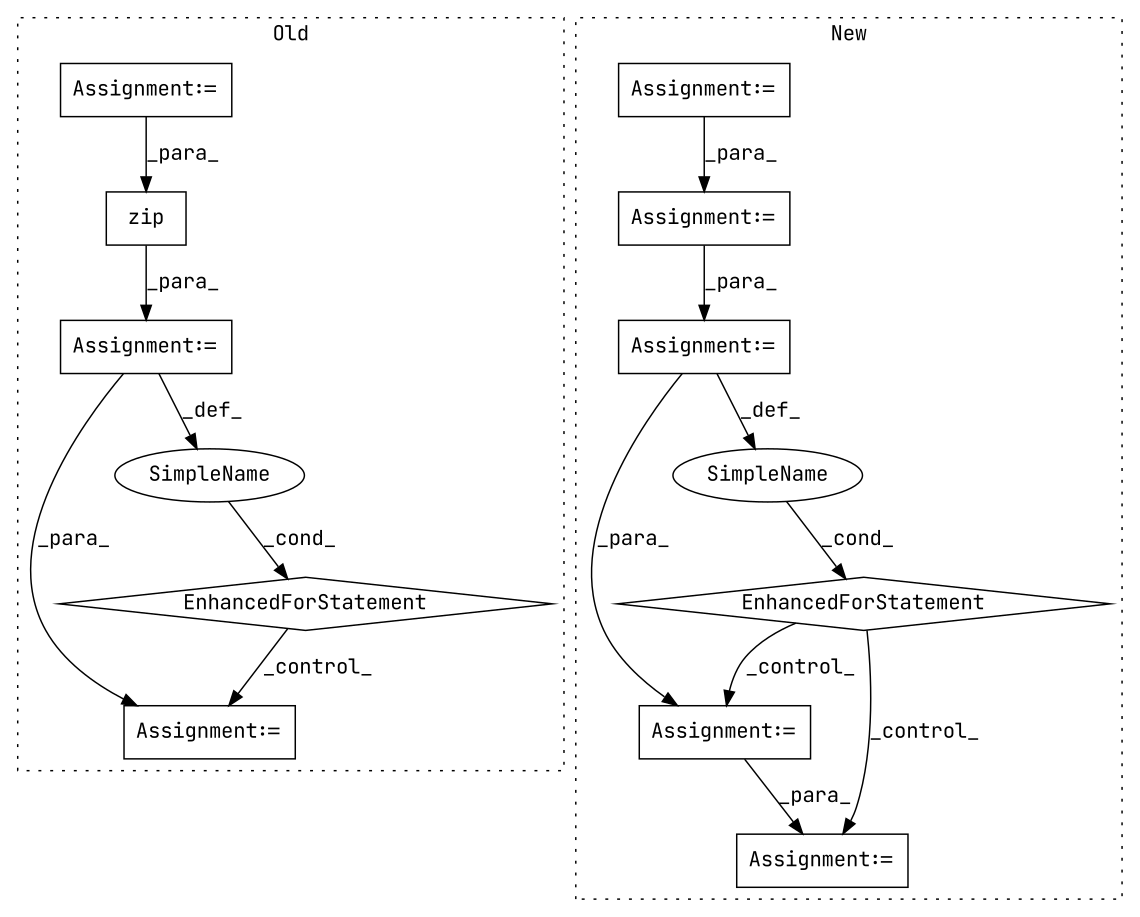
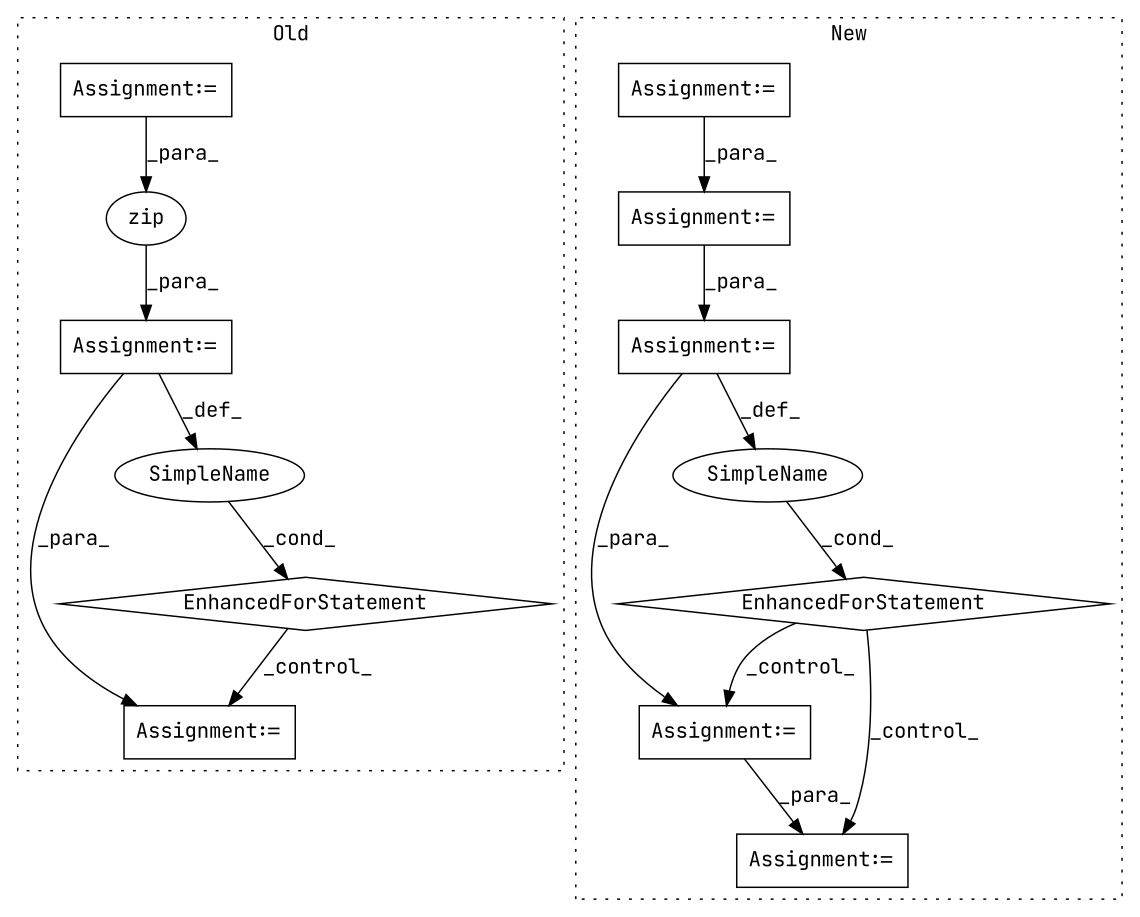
node "zip": shape box -> ellipse
